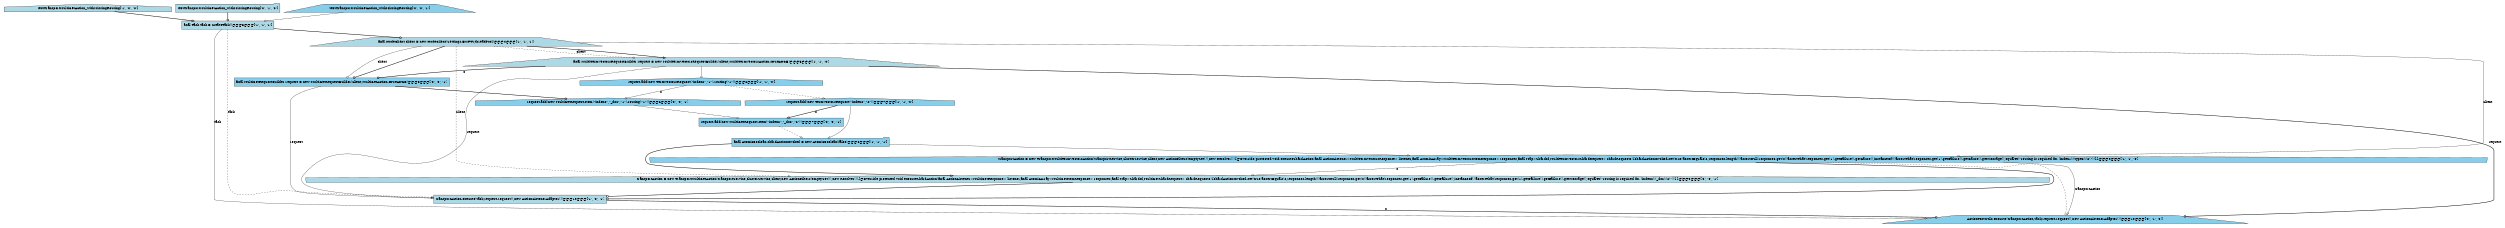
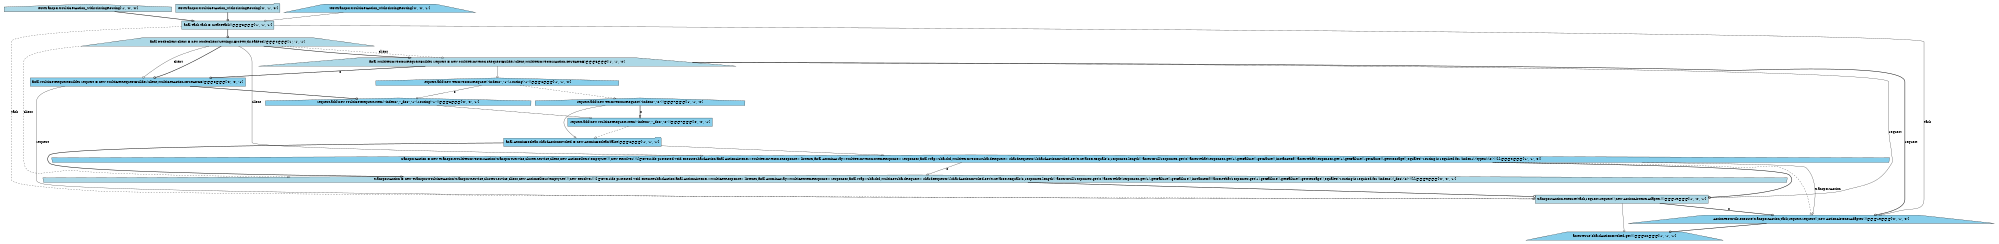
node "assertTrue(shardActionInvoked.get())@@@20@@@['1', '1', '1']": added
